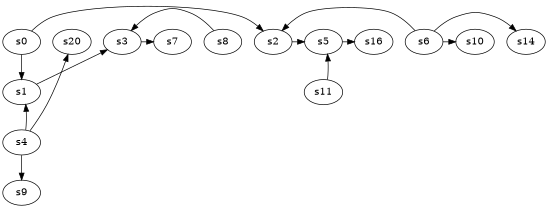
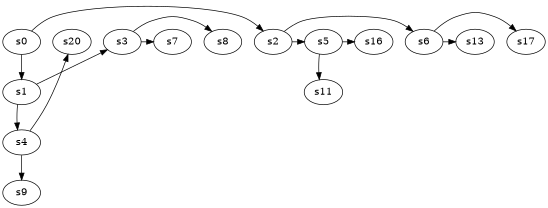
edge "s6" -> "s2": reversed
edge "s8" -> "s3": reversed
node "s10": label "s10" -> "s13"
node "s14": label "s14" -> "s17"
edge "s11" -> "s5": reversed
edge "s4" -> "s1": reversed
